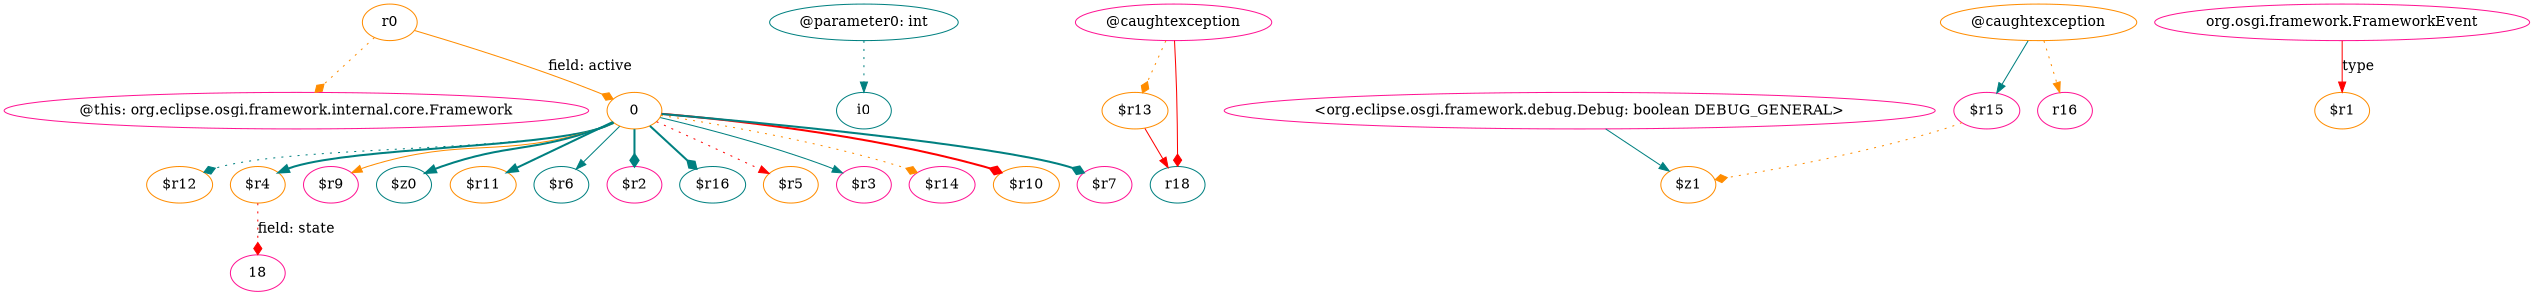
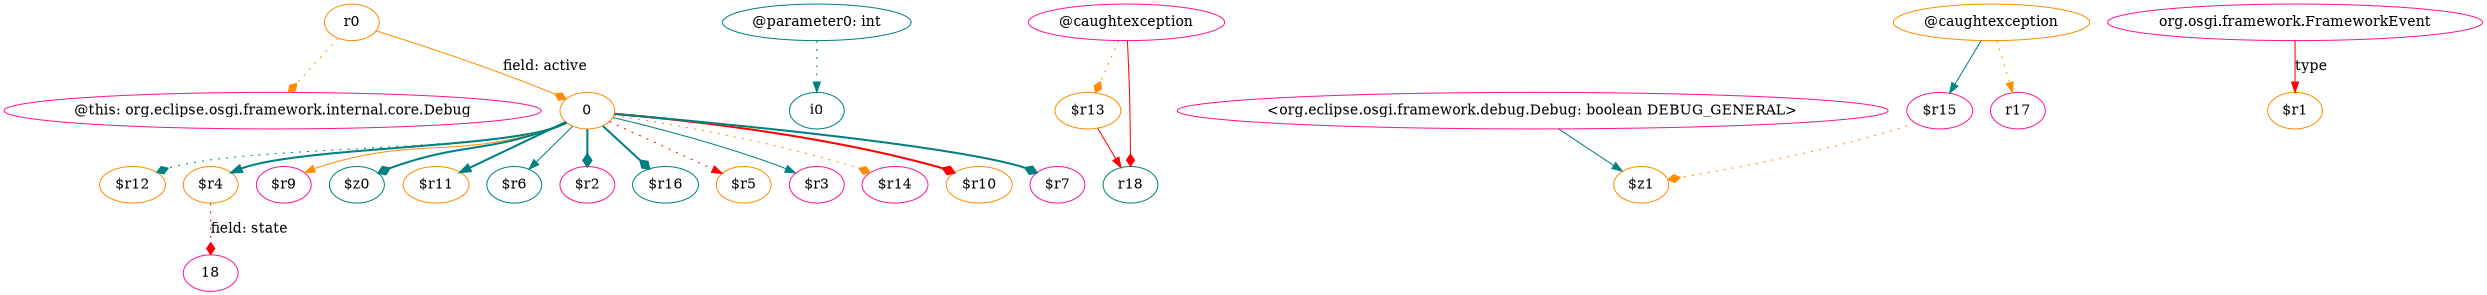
node "@this: org.eclipse.osgi.framework.internal.core.Framework": label "@this: org.eclipse.osgi.framework.internal.core.Framework" -> "@this: org.eclipse.osgi.framework.internal.core.Debug"
node "r16": label "r16" -> "r17"
edge "0" -> "$z0": arrowhead normal -> diamond
